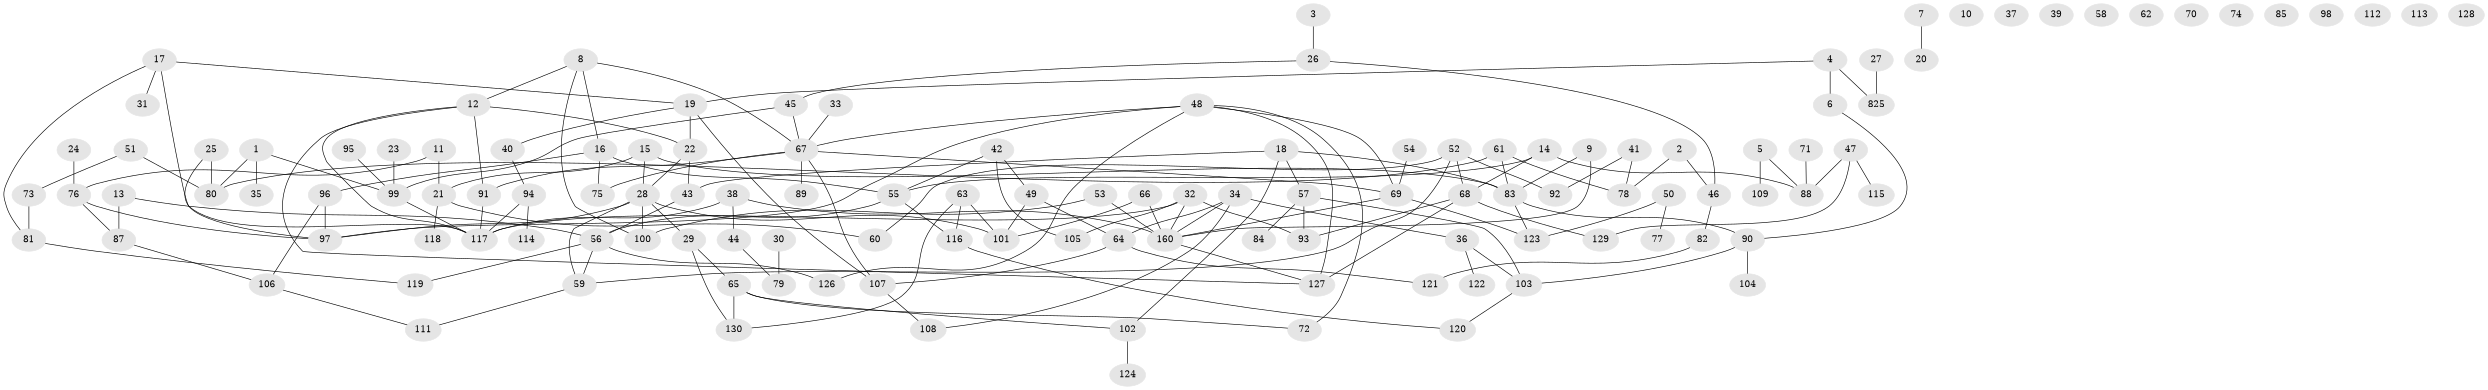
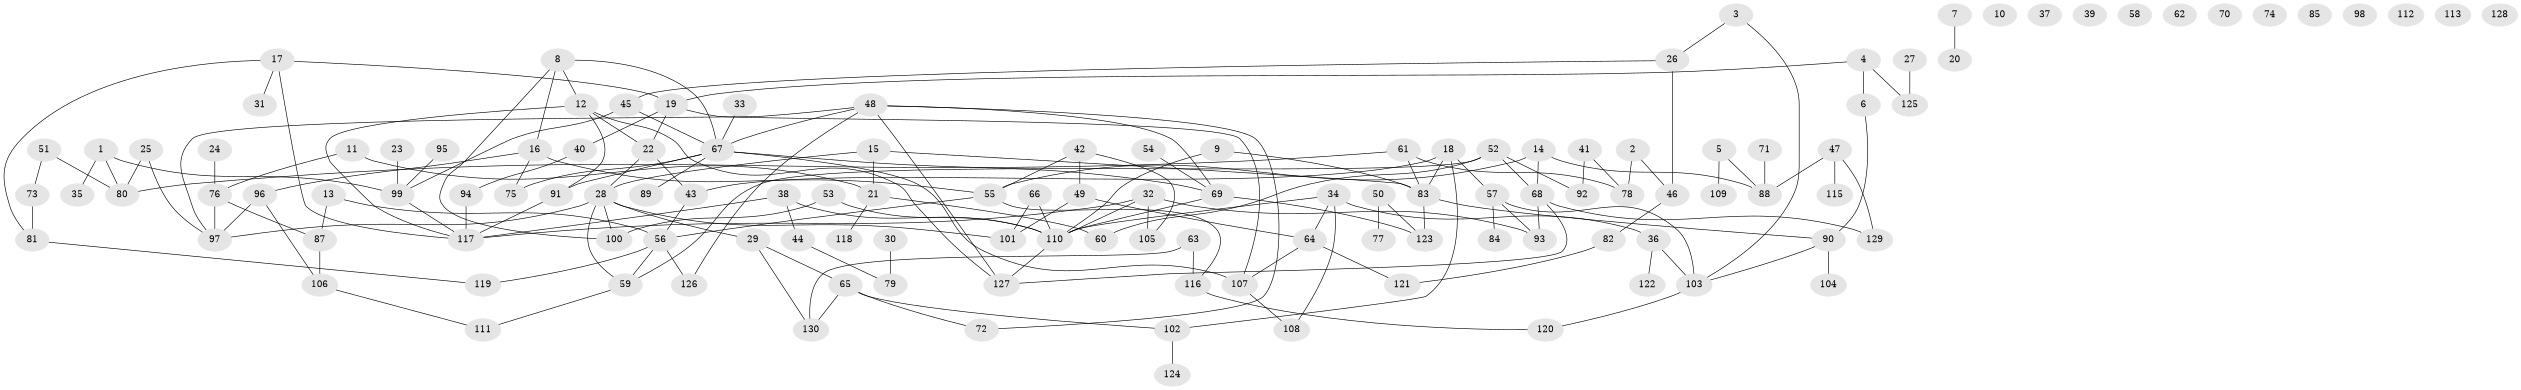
node "825": label "825" -> "125"
edge "3" -- "103": added
edge "63" -- "101": removed
node "114": removed
node "160": label "160" -> "110"
